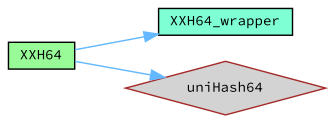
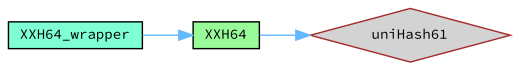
edge "XXH64" -> "XXH64_wrapper": reversed
node "uniHash64": label "uniHash64" -> "uniHash61"
